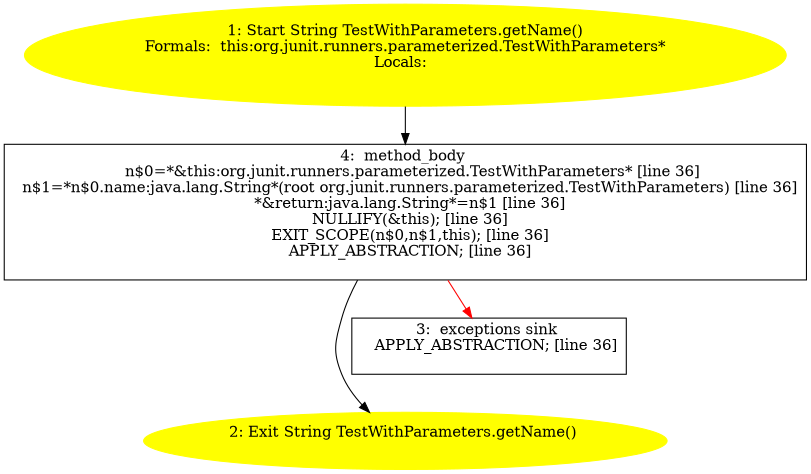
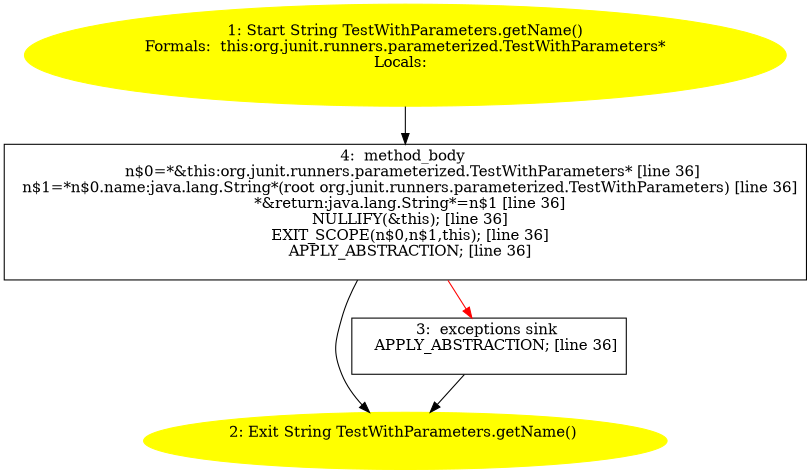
edge "3:  exceptions sink APPLY_ABSTRACTION; [line 36]" -> "2: Exit String TestWithParameters.getName()": added
